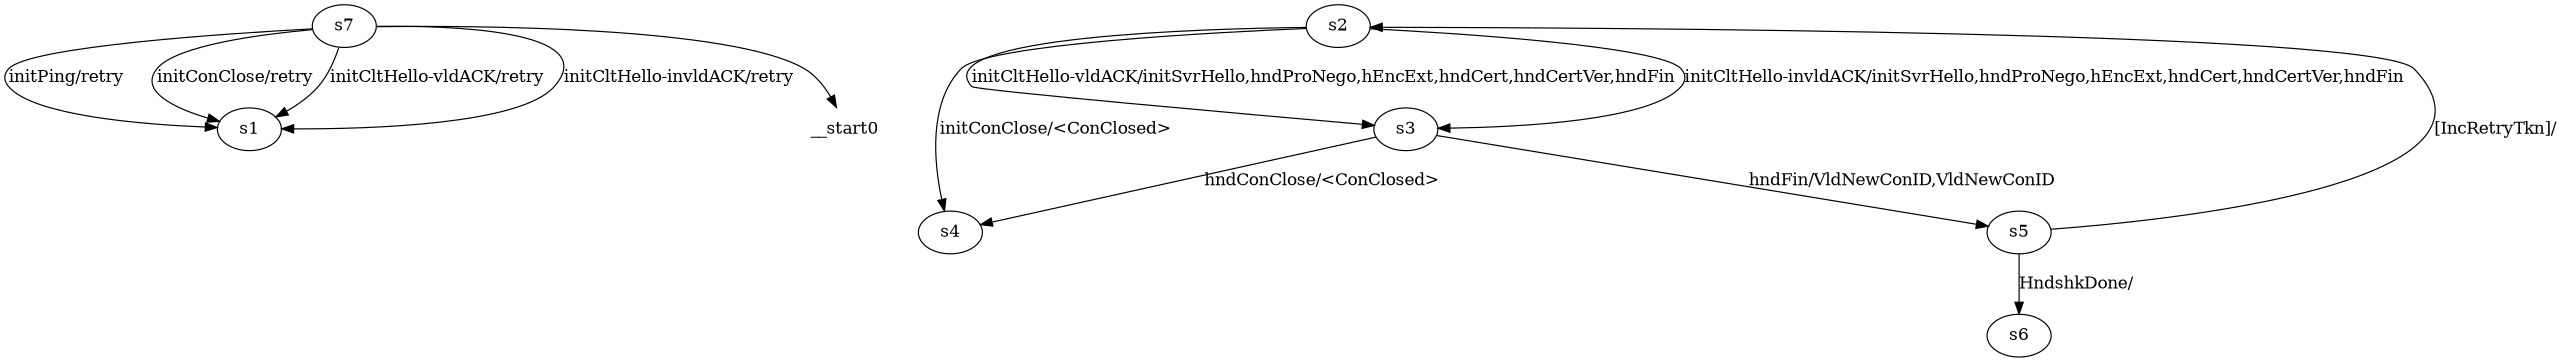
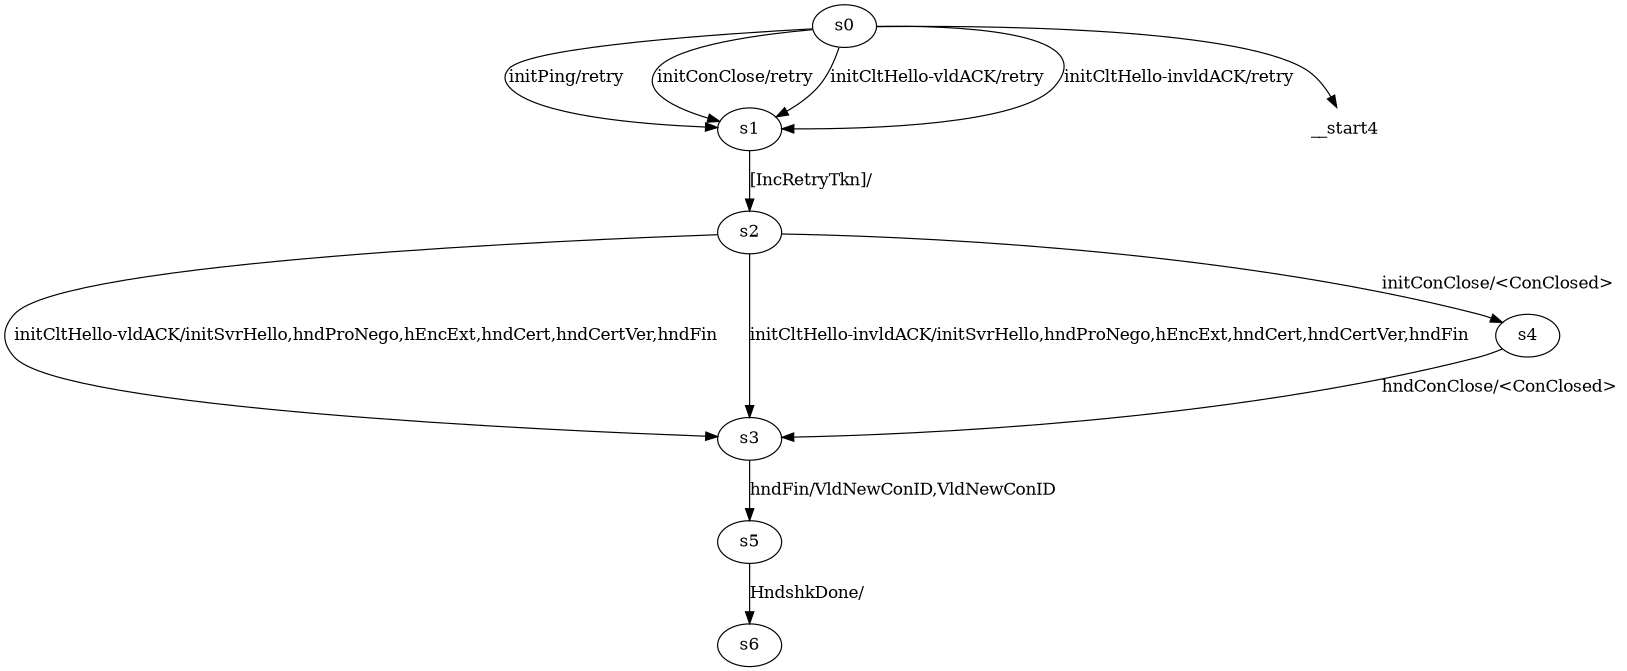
node "s7": label "s7" -> "s0"
edge "s5" -> "s2": now "s1" -> "s2"
node "__start0": label "__start0" -> "__start4"
edge "s3" -> "s4": reversed
